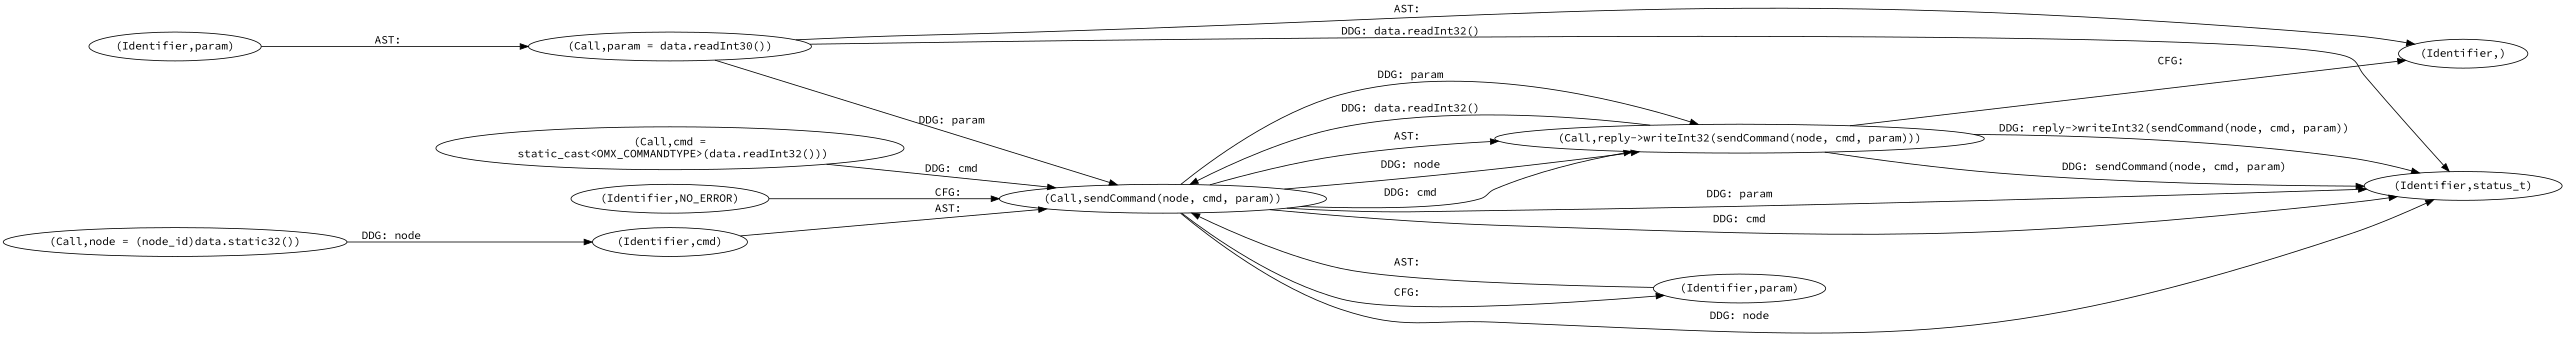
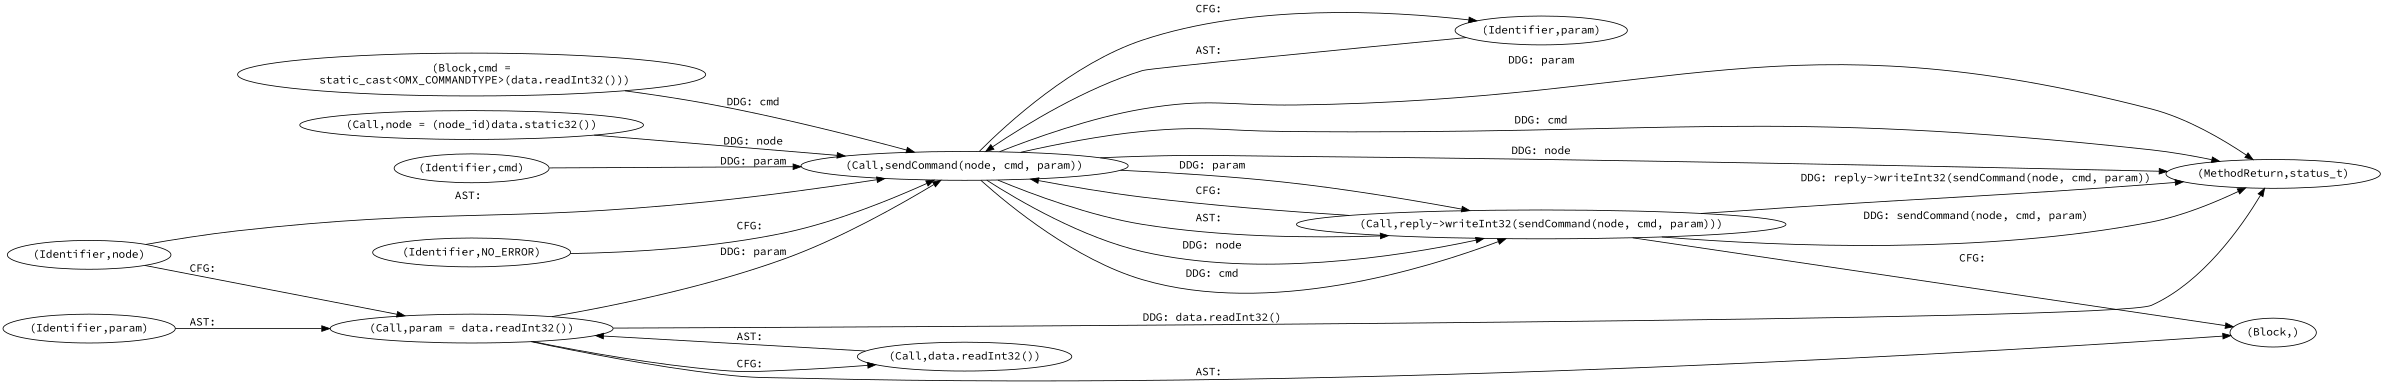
node "(Call,param = data.readInt30())": label "(Call,param = data.readInt30())" -> "(Call,param = data.readInt32())"
node "(Identifier,)": label "(Identifier,)" -> "(Block,)"
edge "(Call,reply->writeInt32(sendCommand(node, cmd, param)))" -> "(Call,sendCommand(node, cmd, param))": label "DDG: data.readInt32()" -> "CFG: "
node "(Call,cmd = static_cast<OMX_COMMANDTYPE>(data.readInt32()))": label "(Call,cmd = static_cast<OMX_COMMANDTYPE>(data.readInt32()))" -> "(Block,cmd = static_cast<OMX_COMMANDTYPE>(data.readInt32()))"
node "(Identifier,status_t)": label "(Identifier,status_t)" -> "(MethodReturn,status_t)"
edge "(Identifier,cmd)" -> "(Call,sendCommand(node, cmd, param))": label "AST: " -> "DDG: param"
edge "(Call,node = (node_id)data.static32())" -> "(Identifier,cmd)": now "(Call,node = (node_id)data.static32())" -> "(Call,sendCommand(node, cmd, param))"
node "(Identifier,node)": added
node "(Call,data.readInt32())": added
